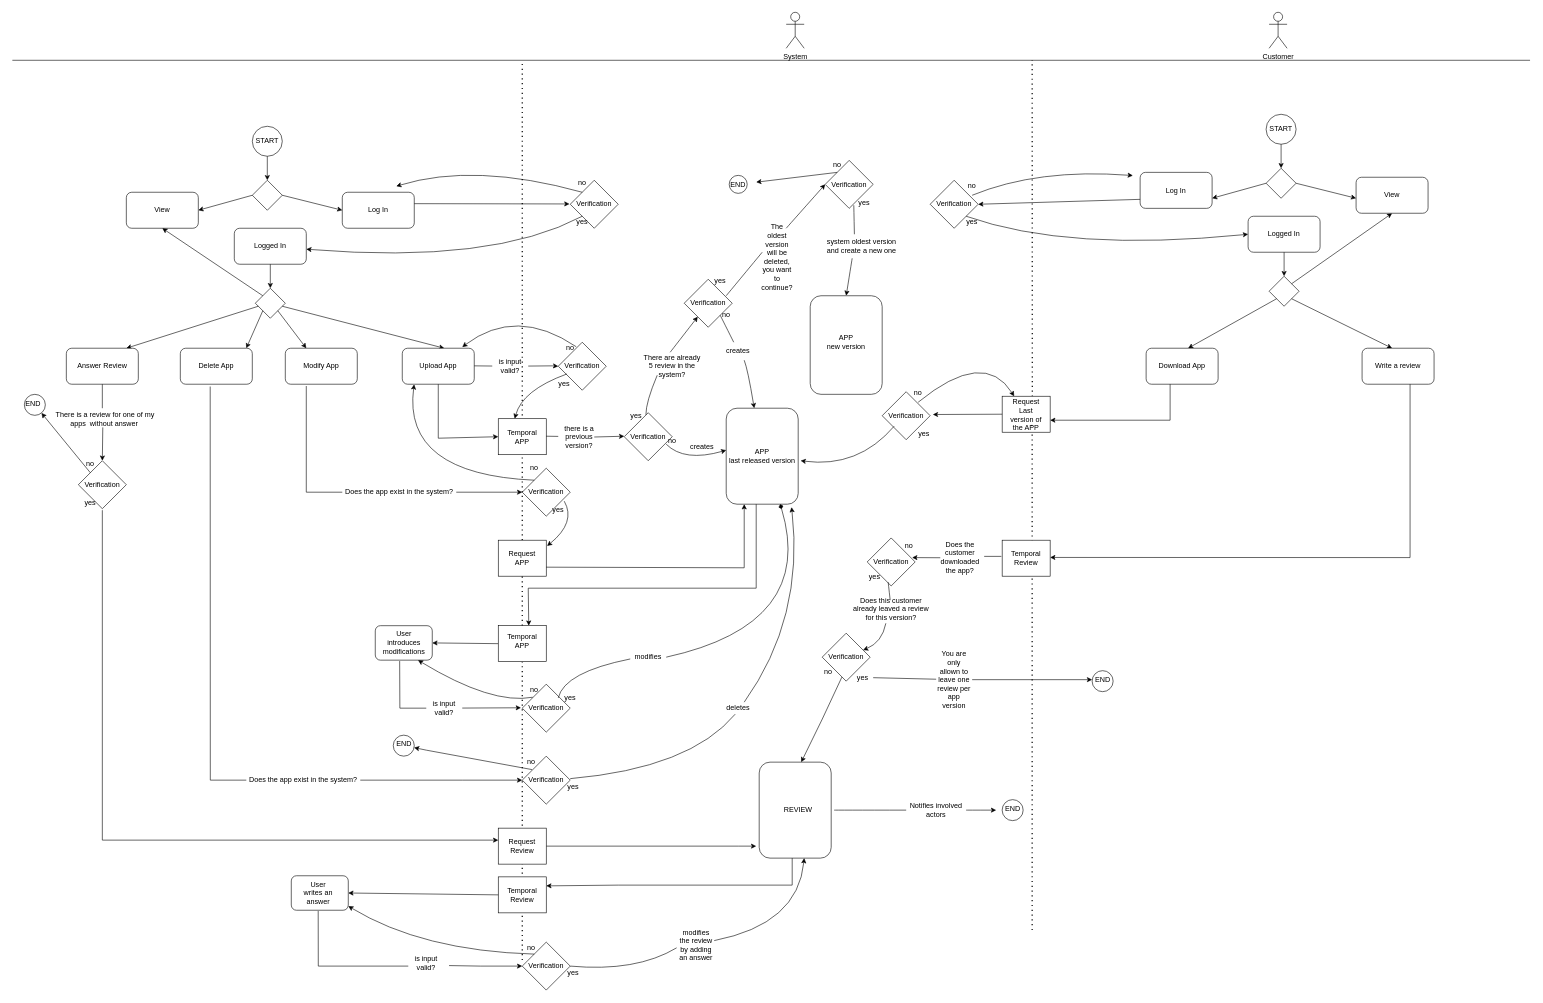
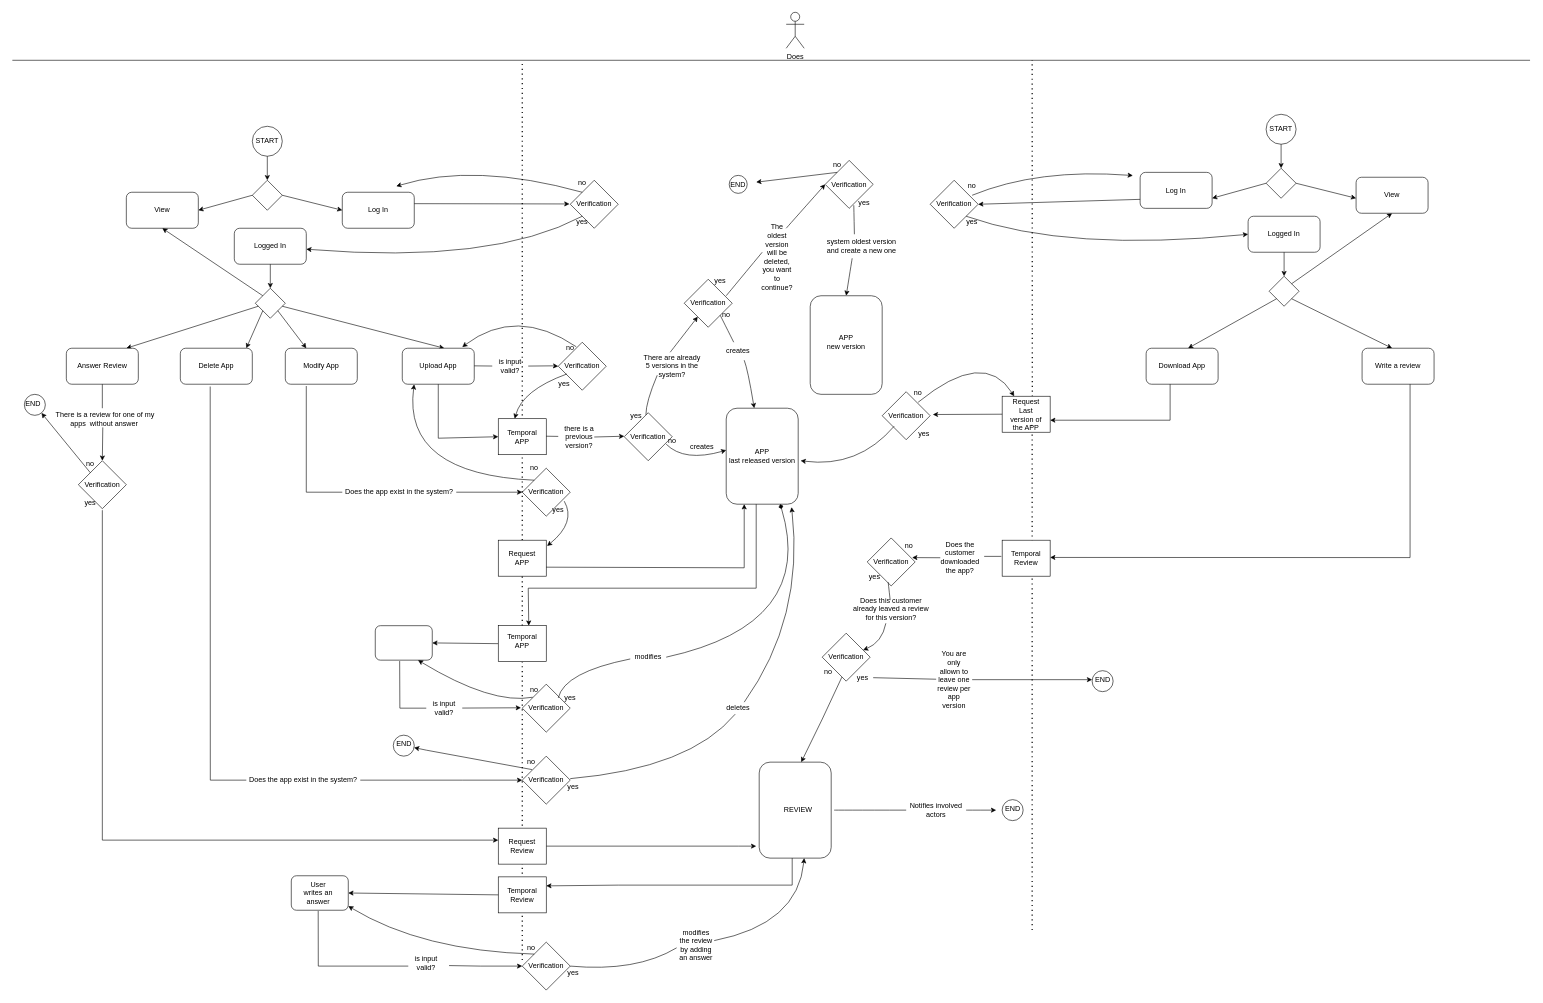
node "Customer": removed
node "System": label "System" -> "Does"
node "There are already 5 review in the system?": label "There are already 5 review in the system?" -> "There are already 5 versions in the system?"
node "User introduces modifications": removed
